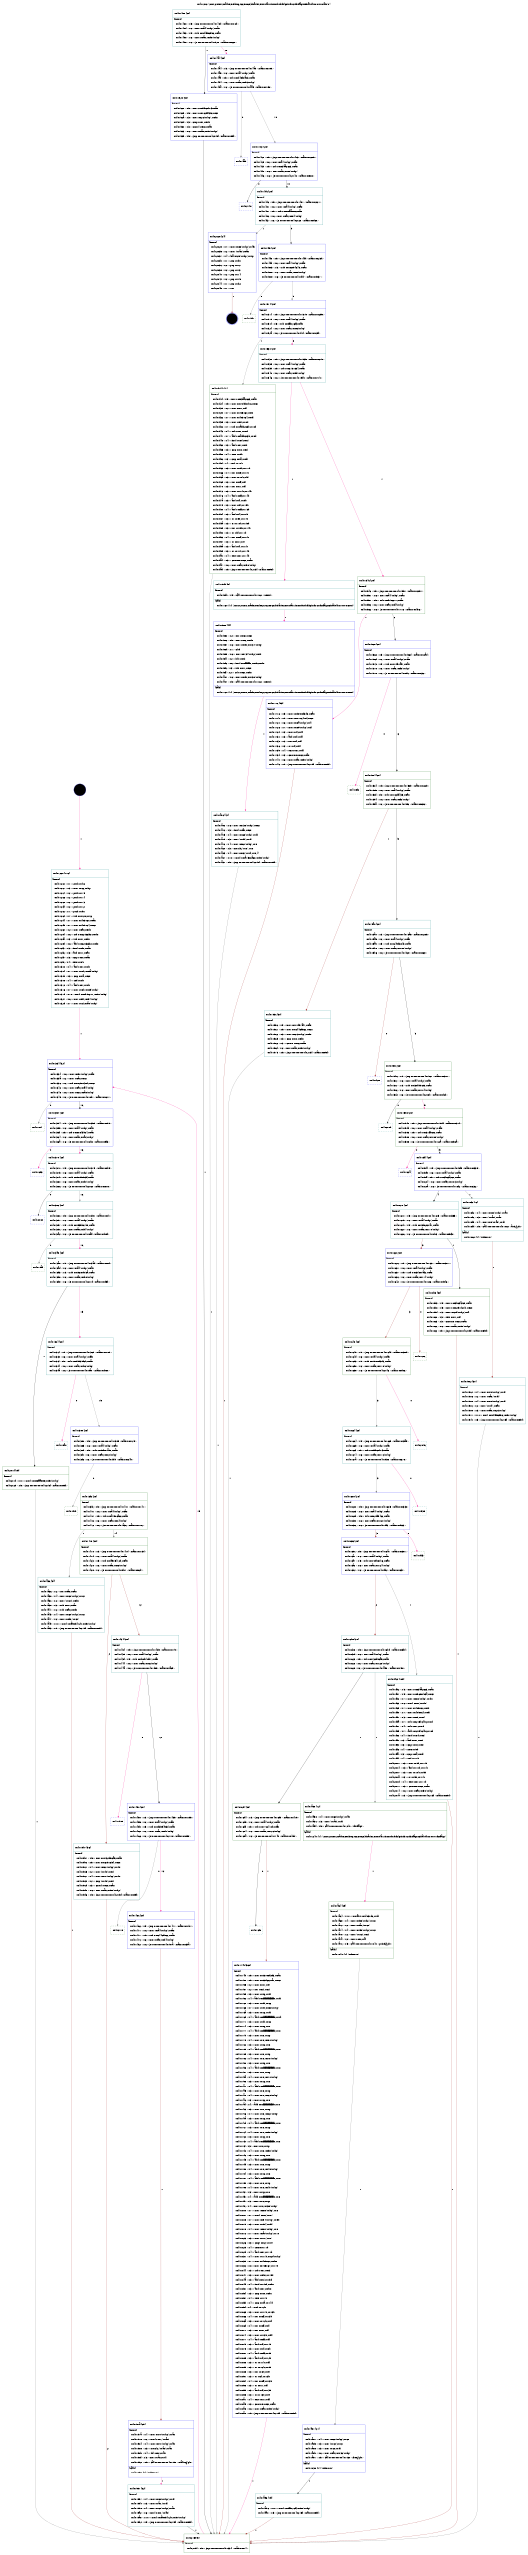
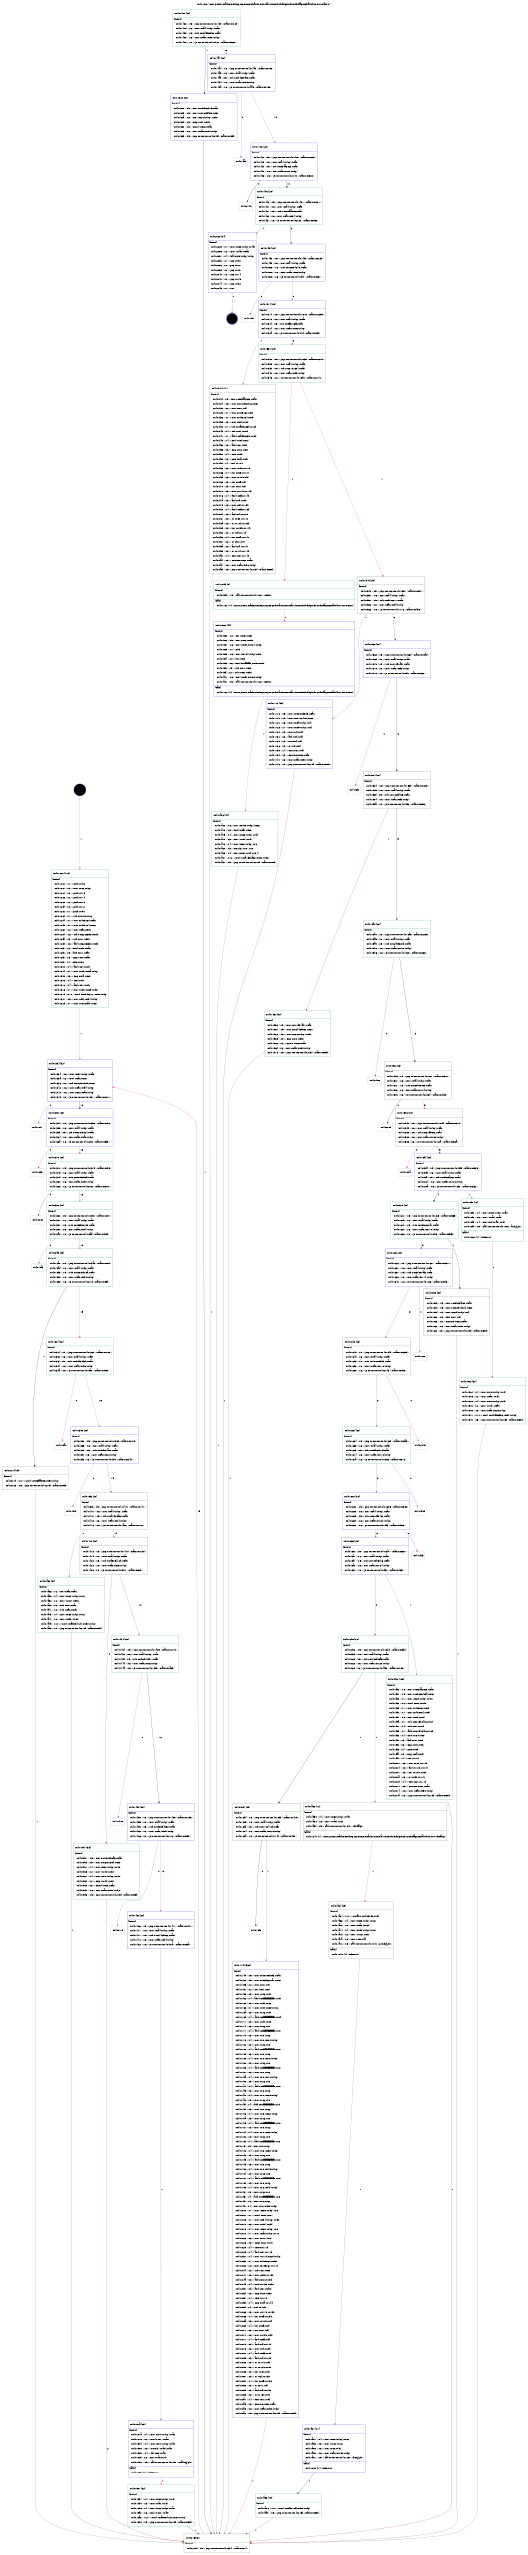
edge "0x4013e0 [28]" -> "0x4013fc [28]": added, label "15"
